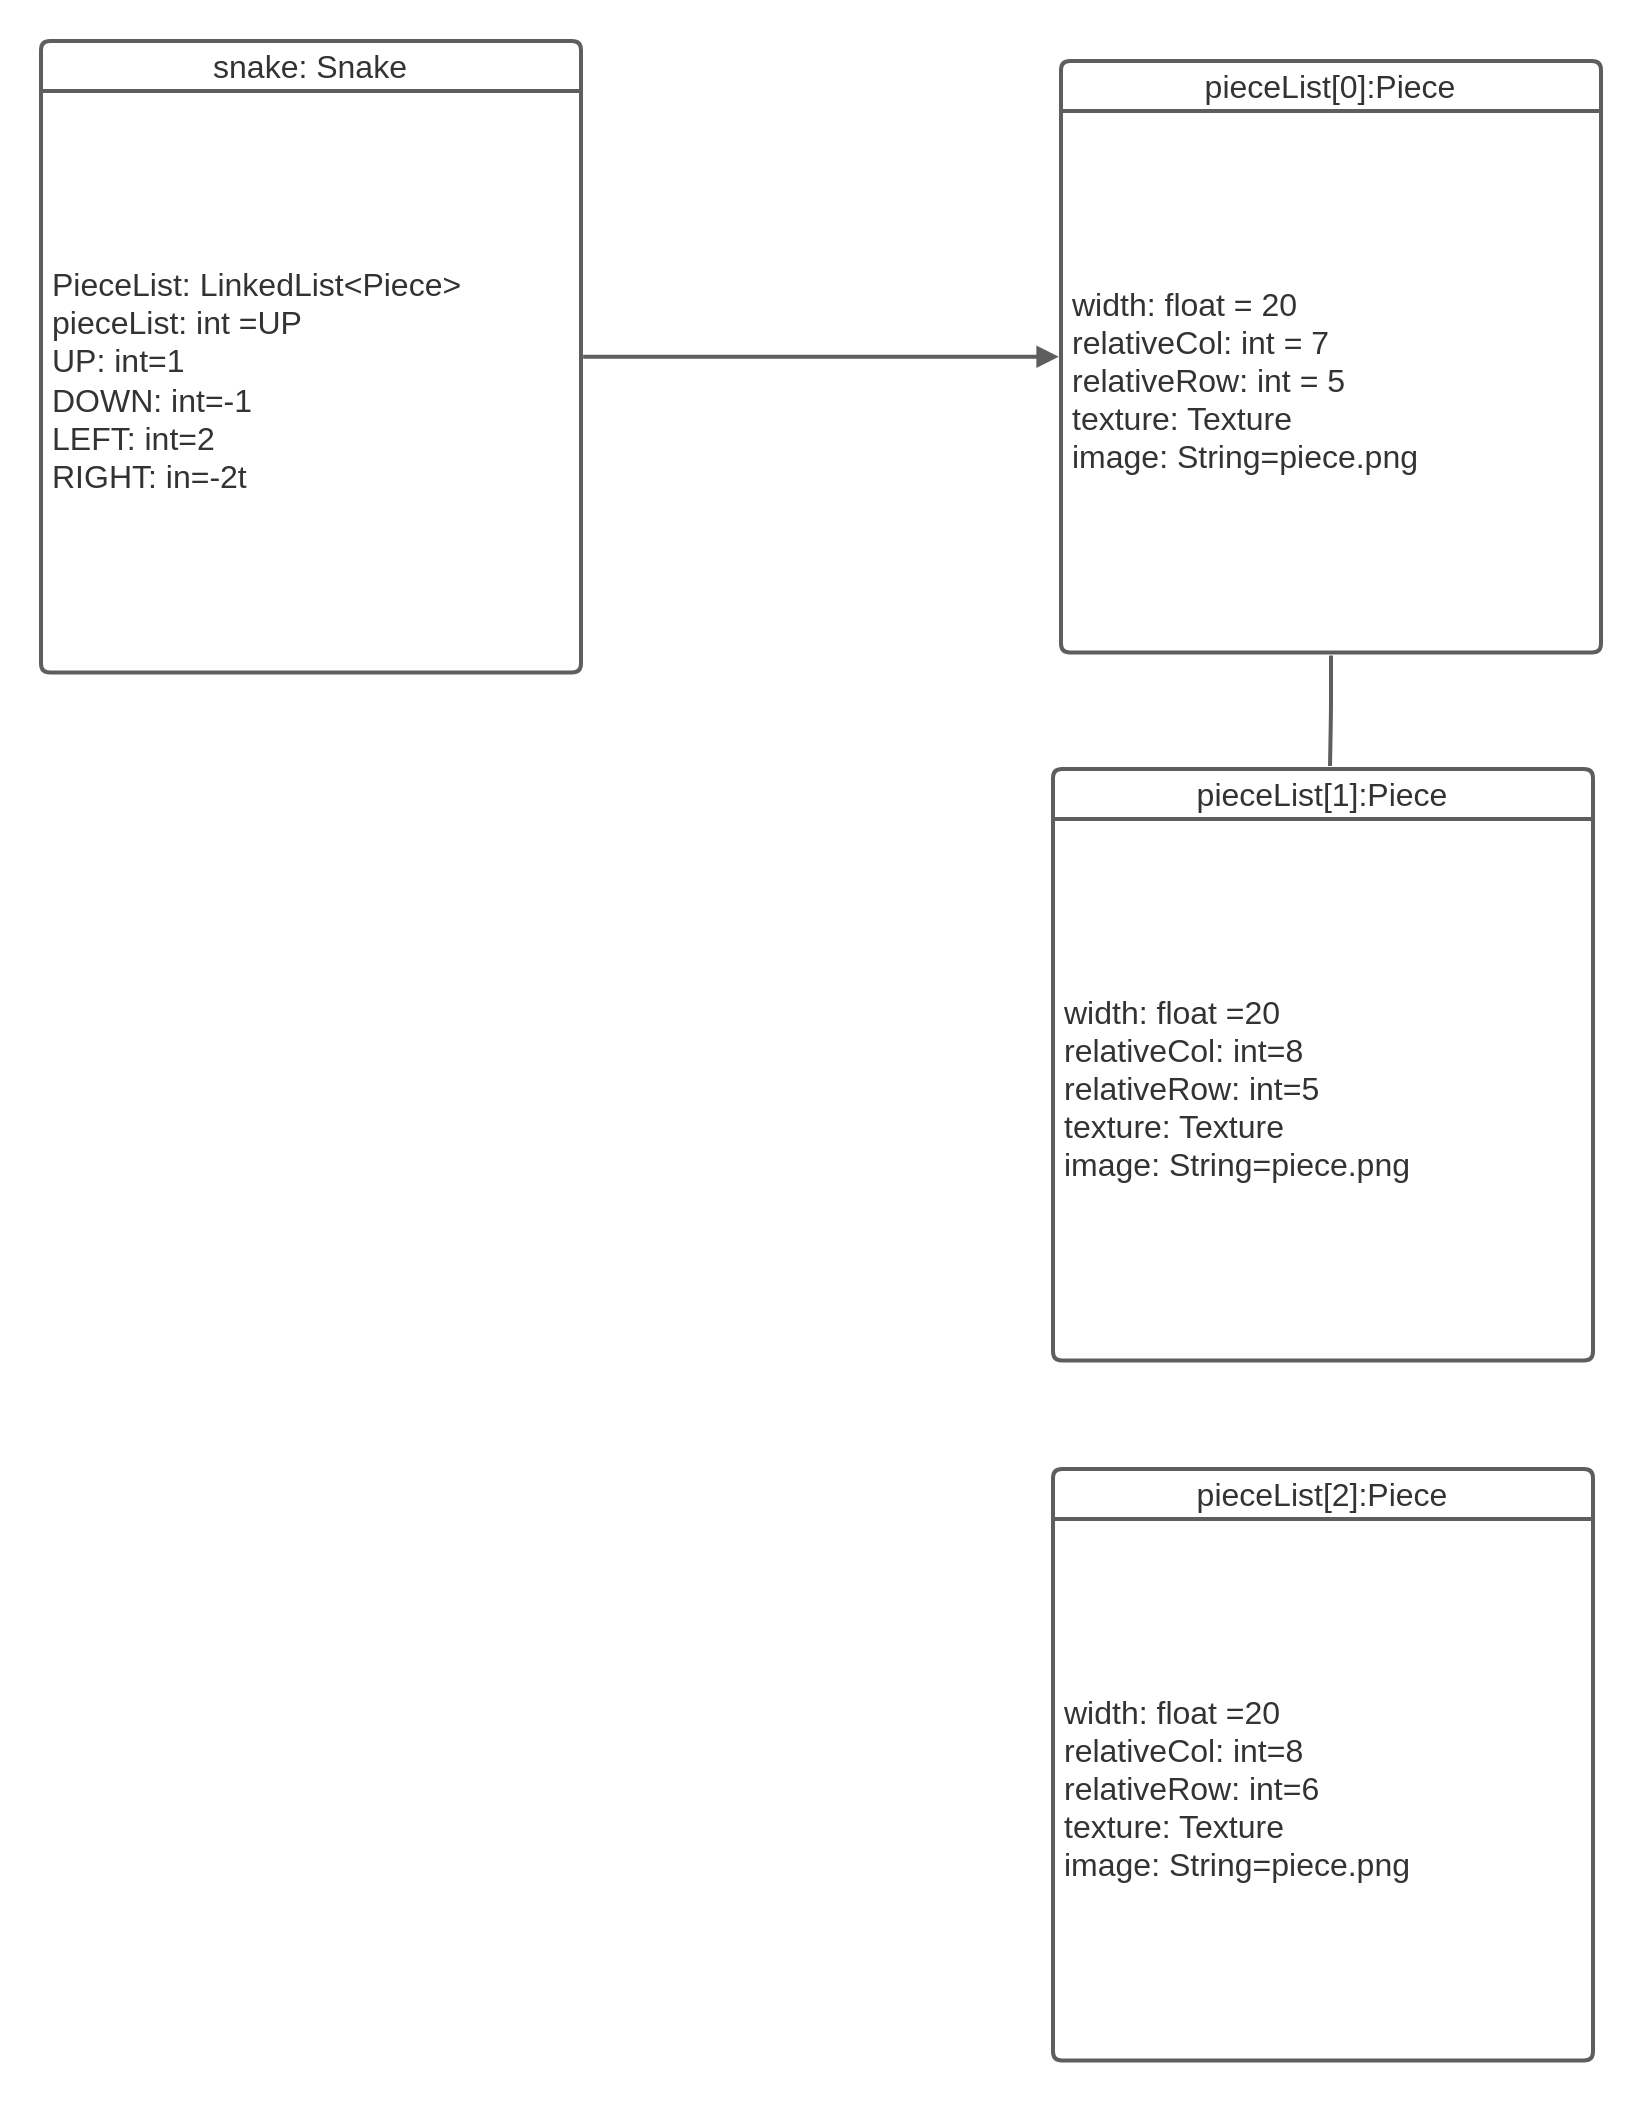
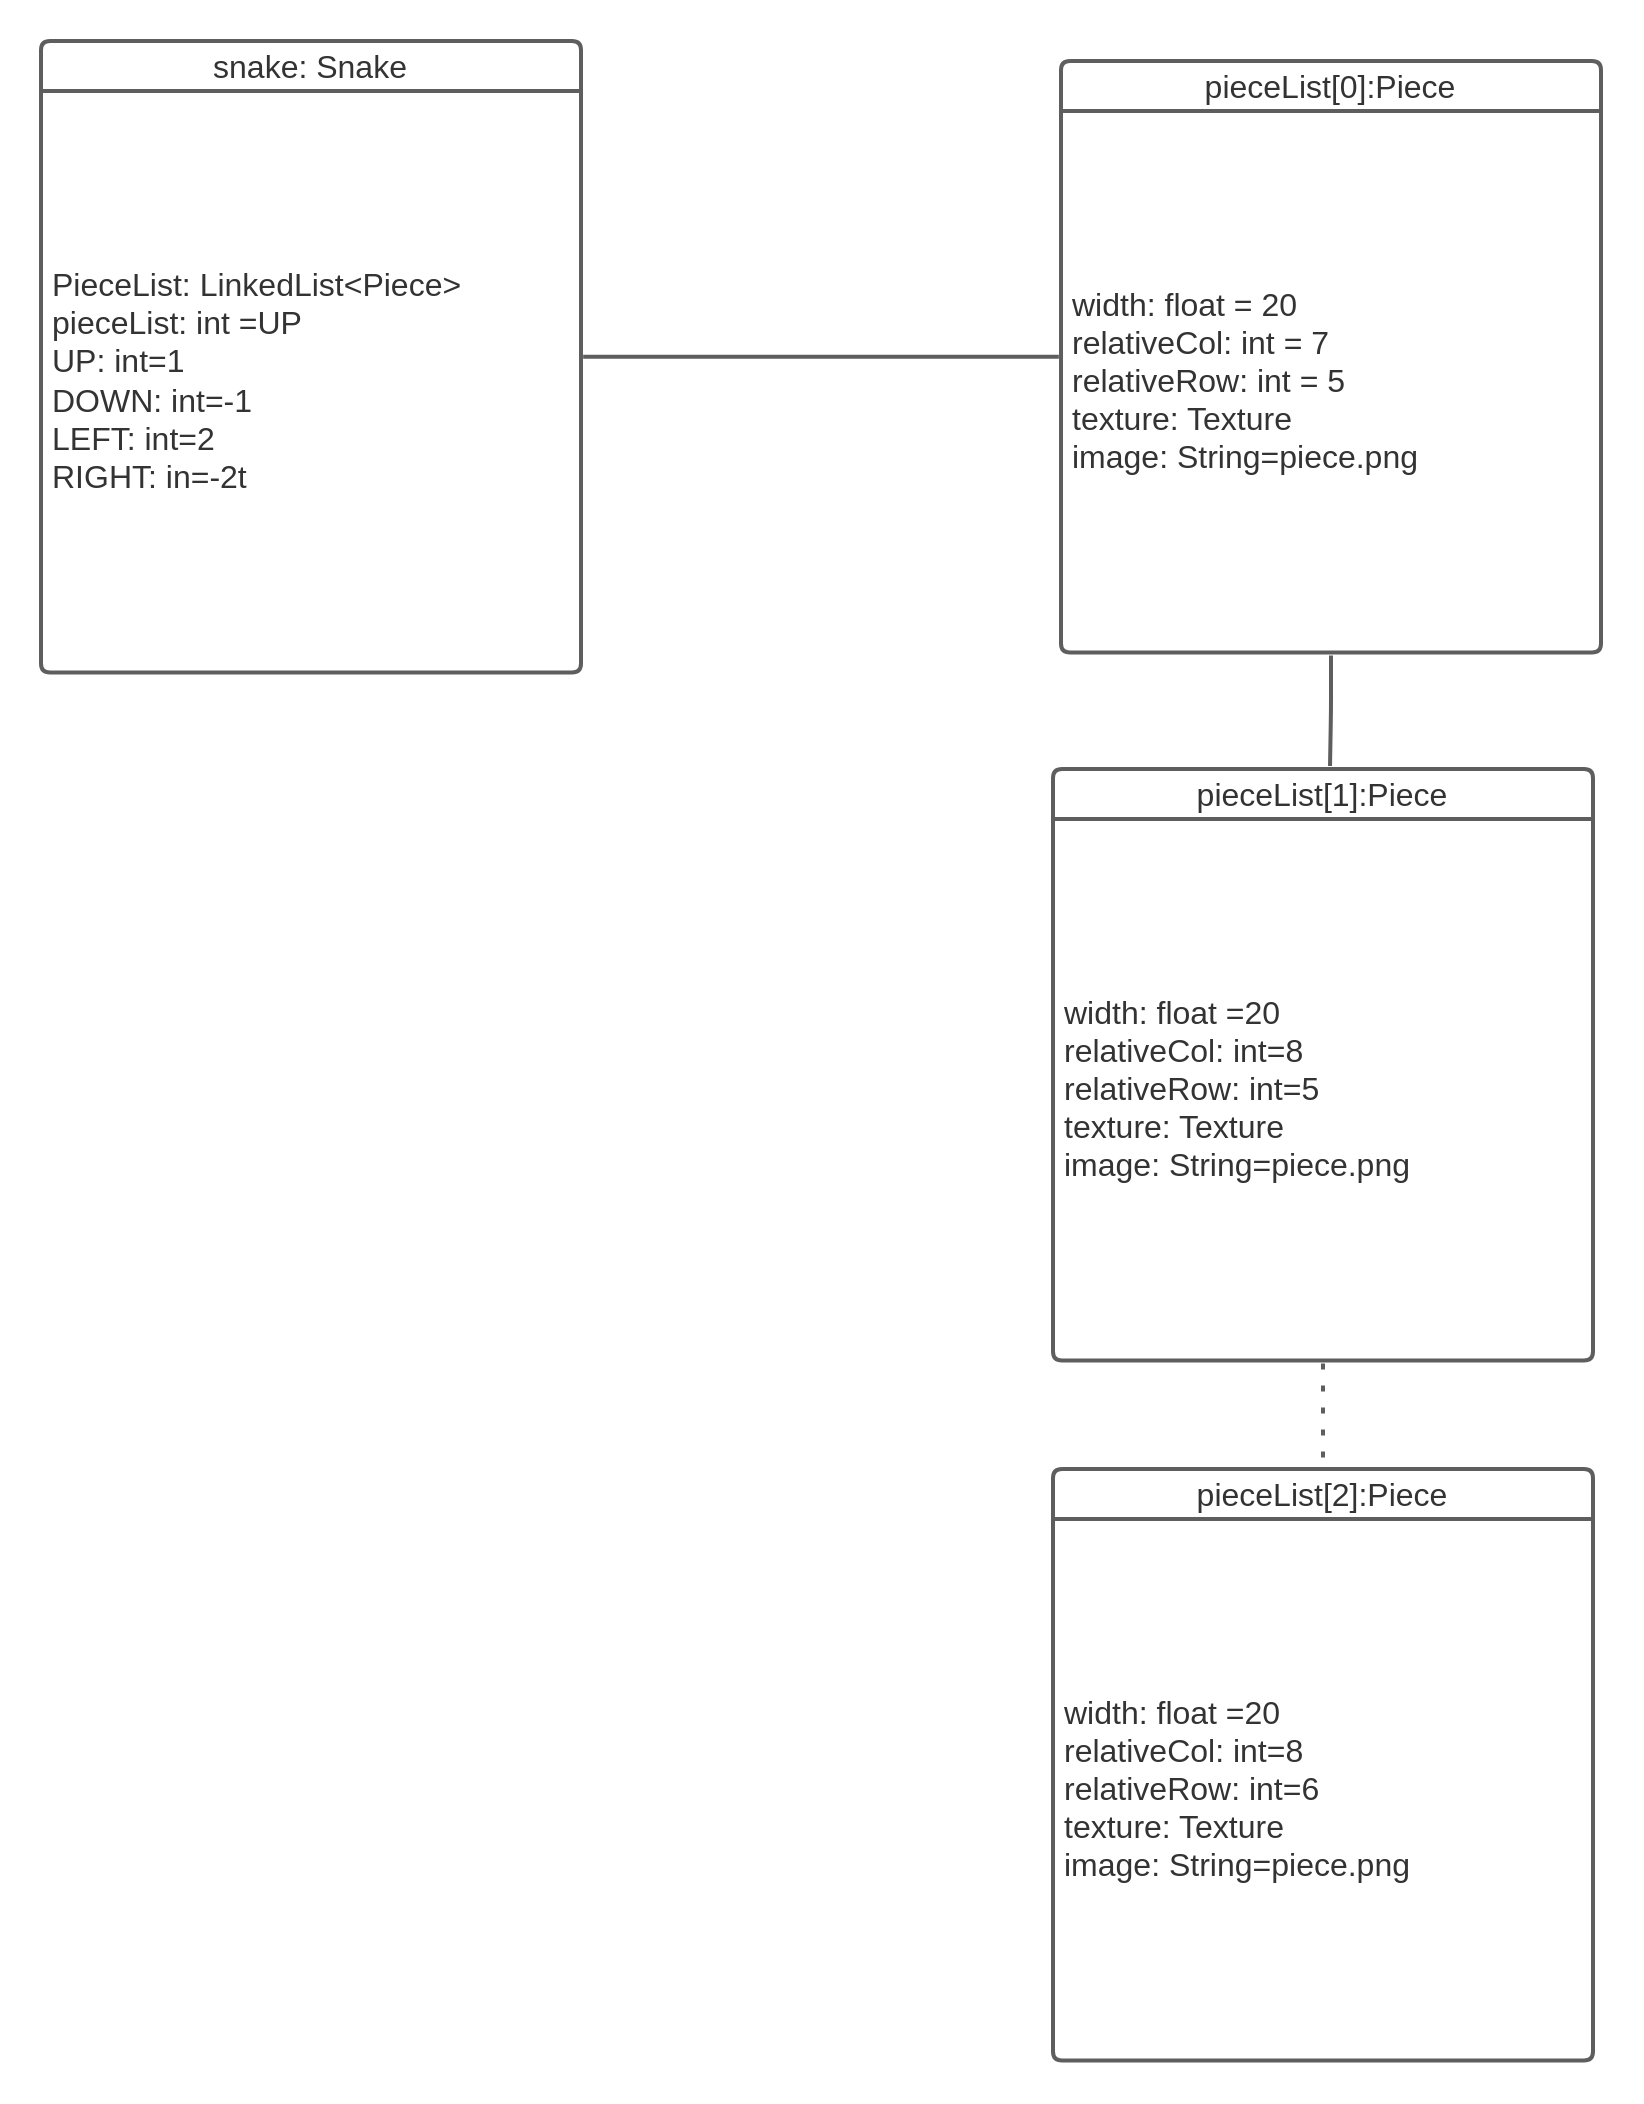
edge "snake: Snake" -> "pieceList[0]:Piece": arrowhead block -> none
edge "pieceList[1]:Piece" -- "pieceList[2]:Piece": added
